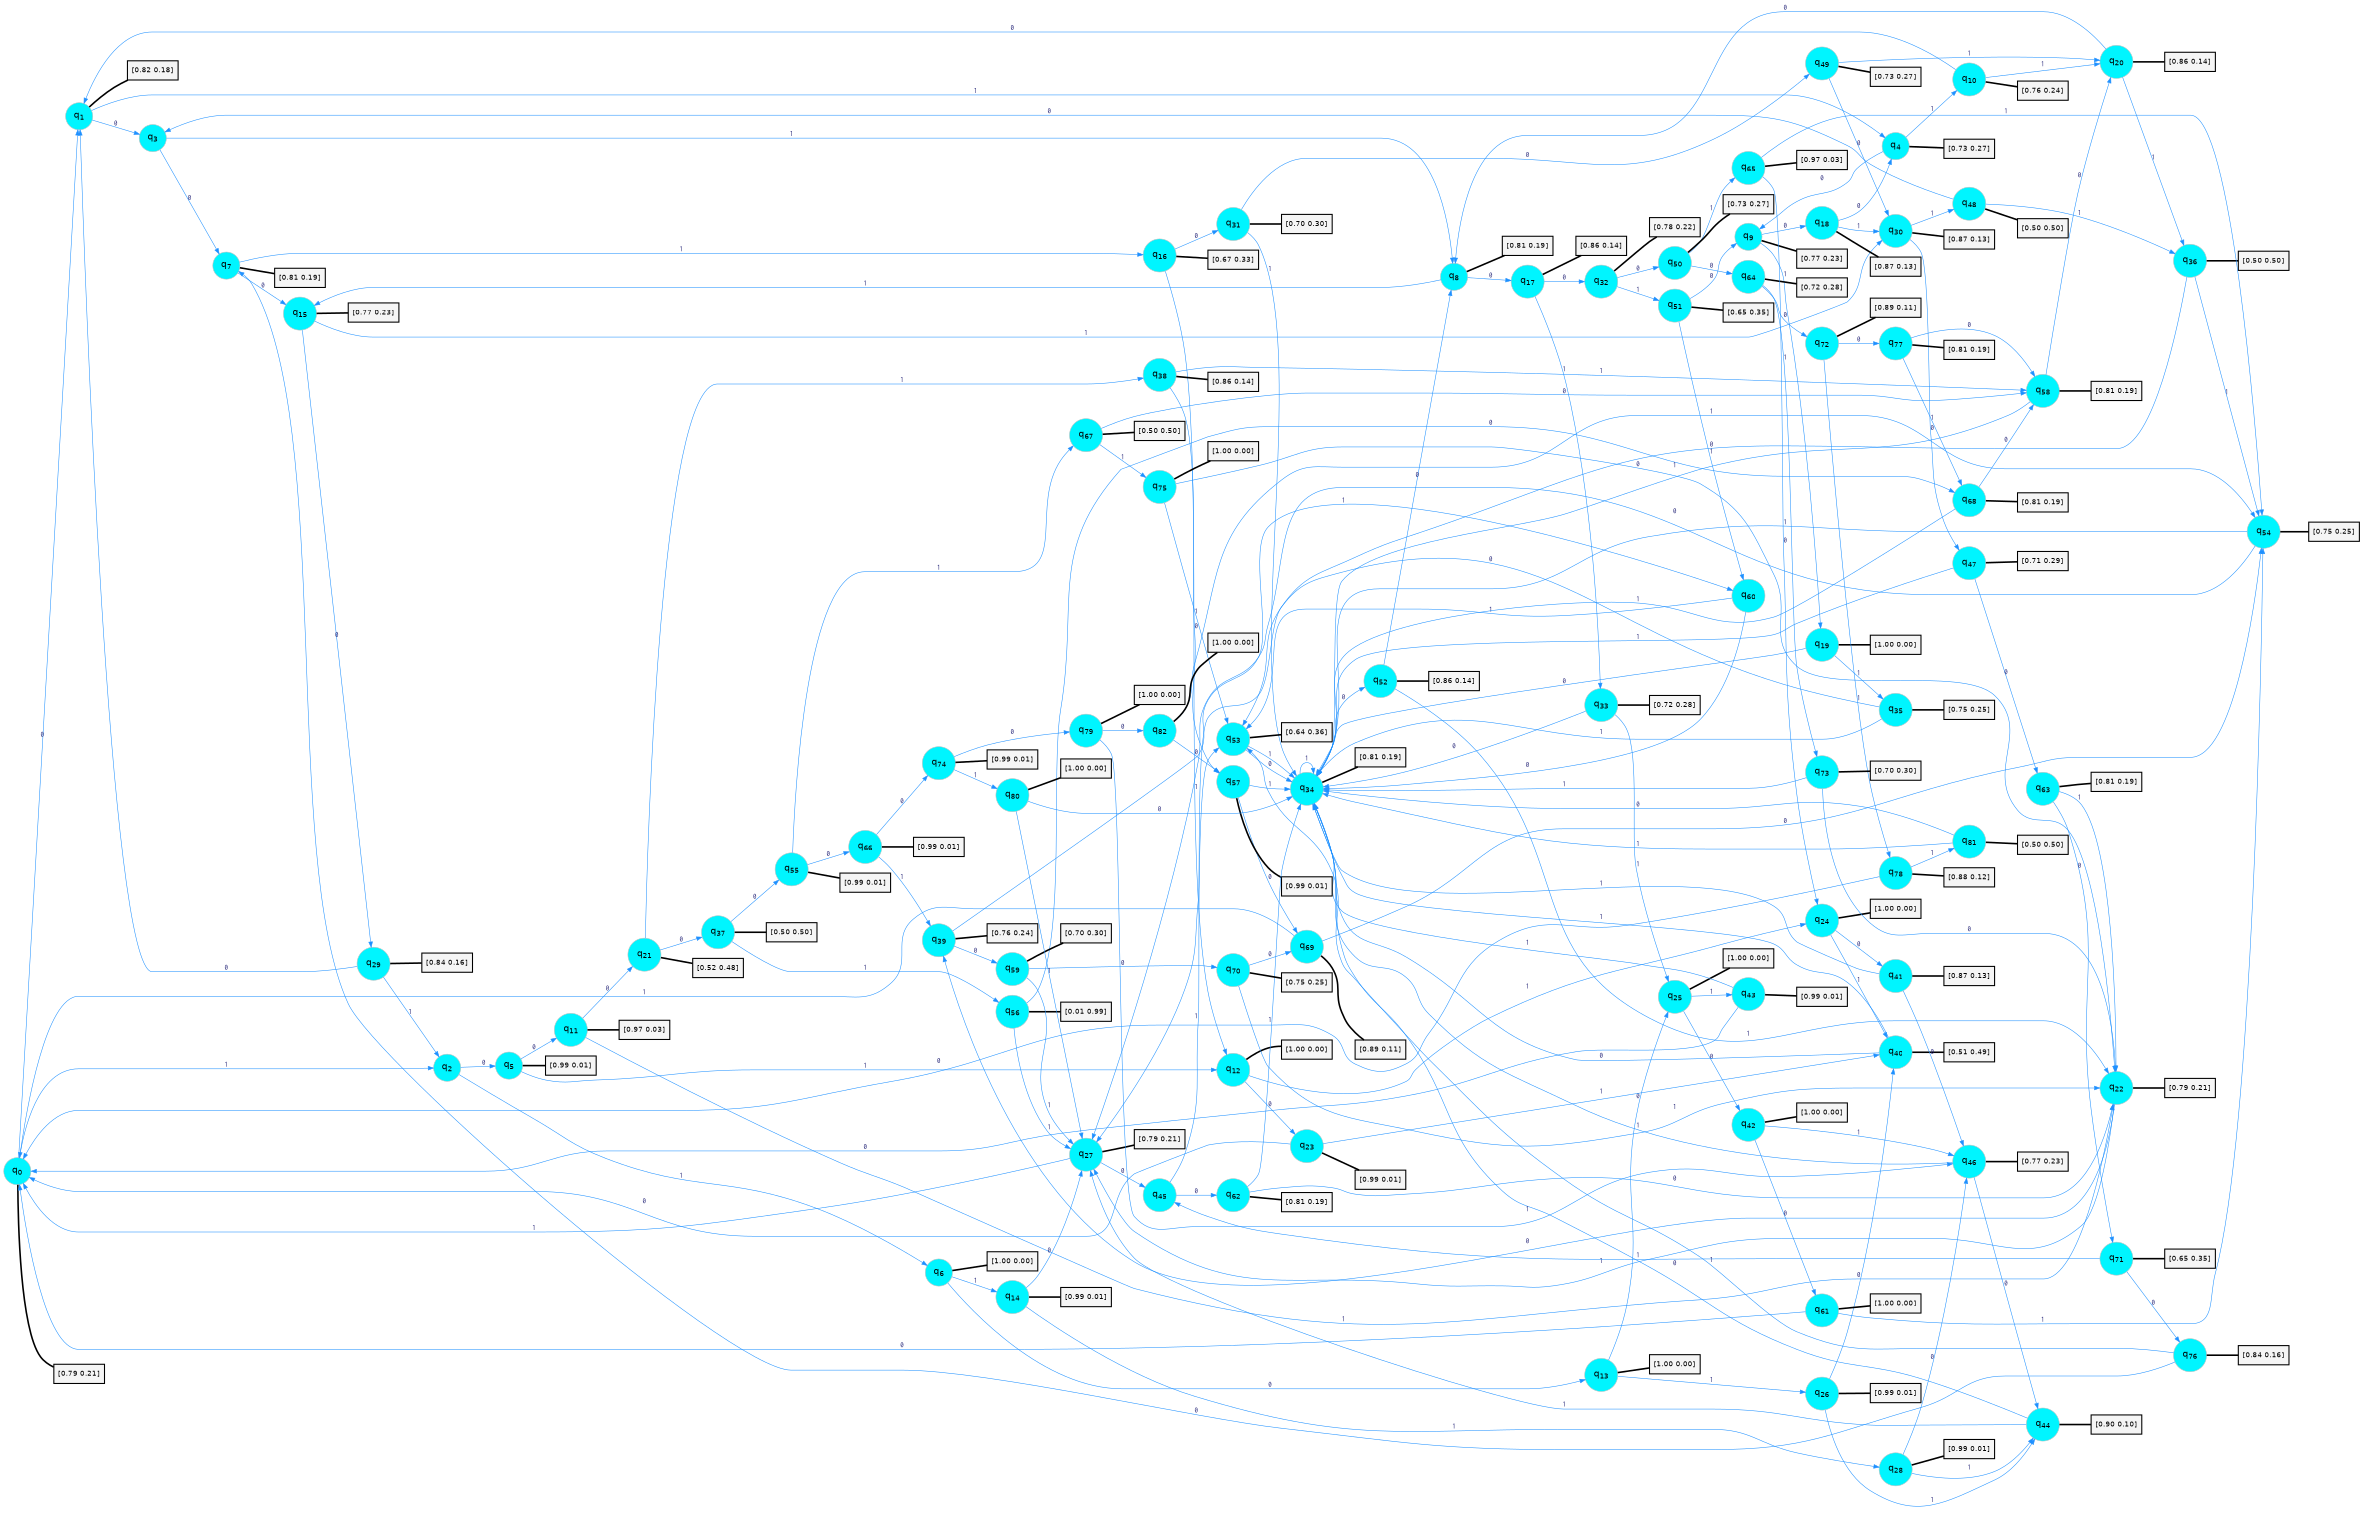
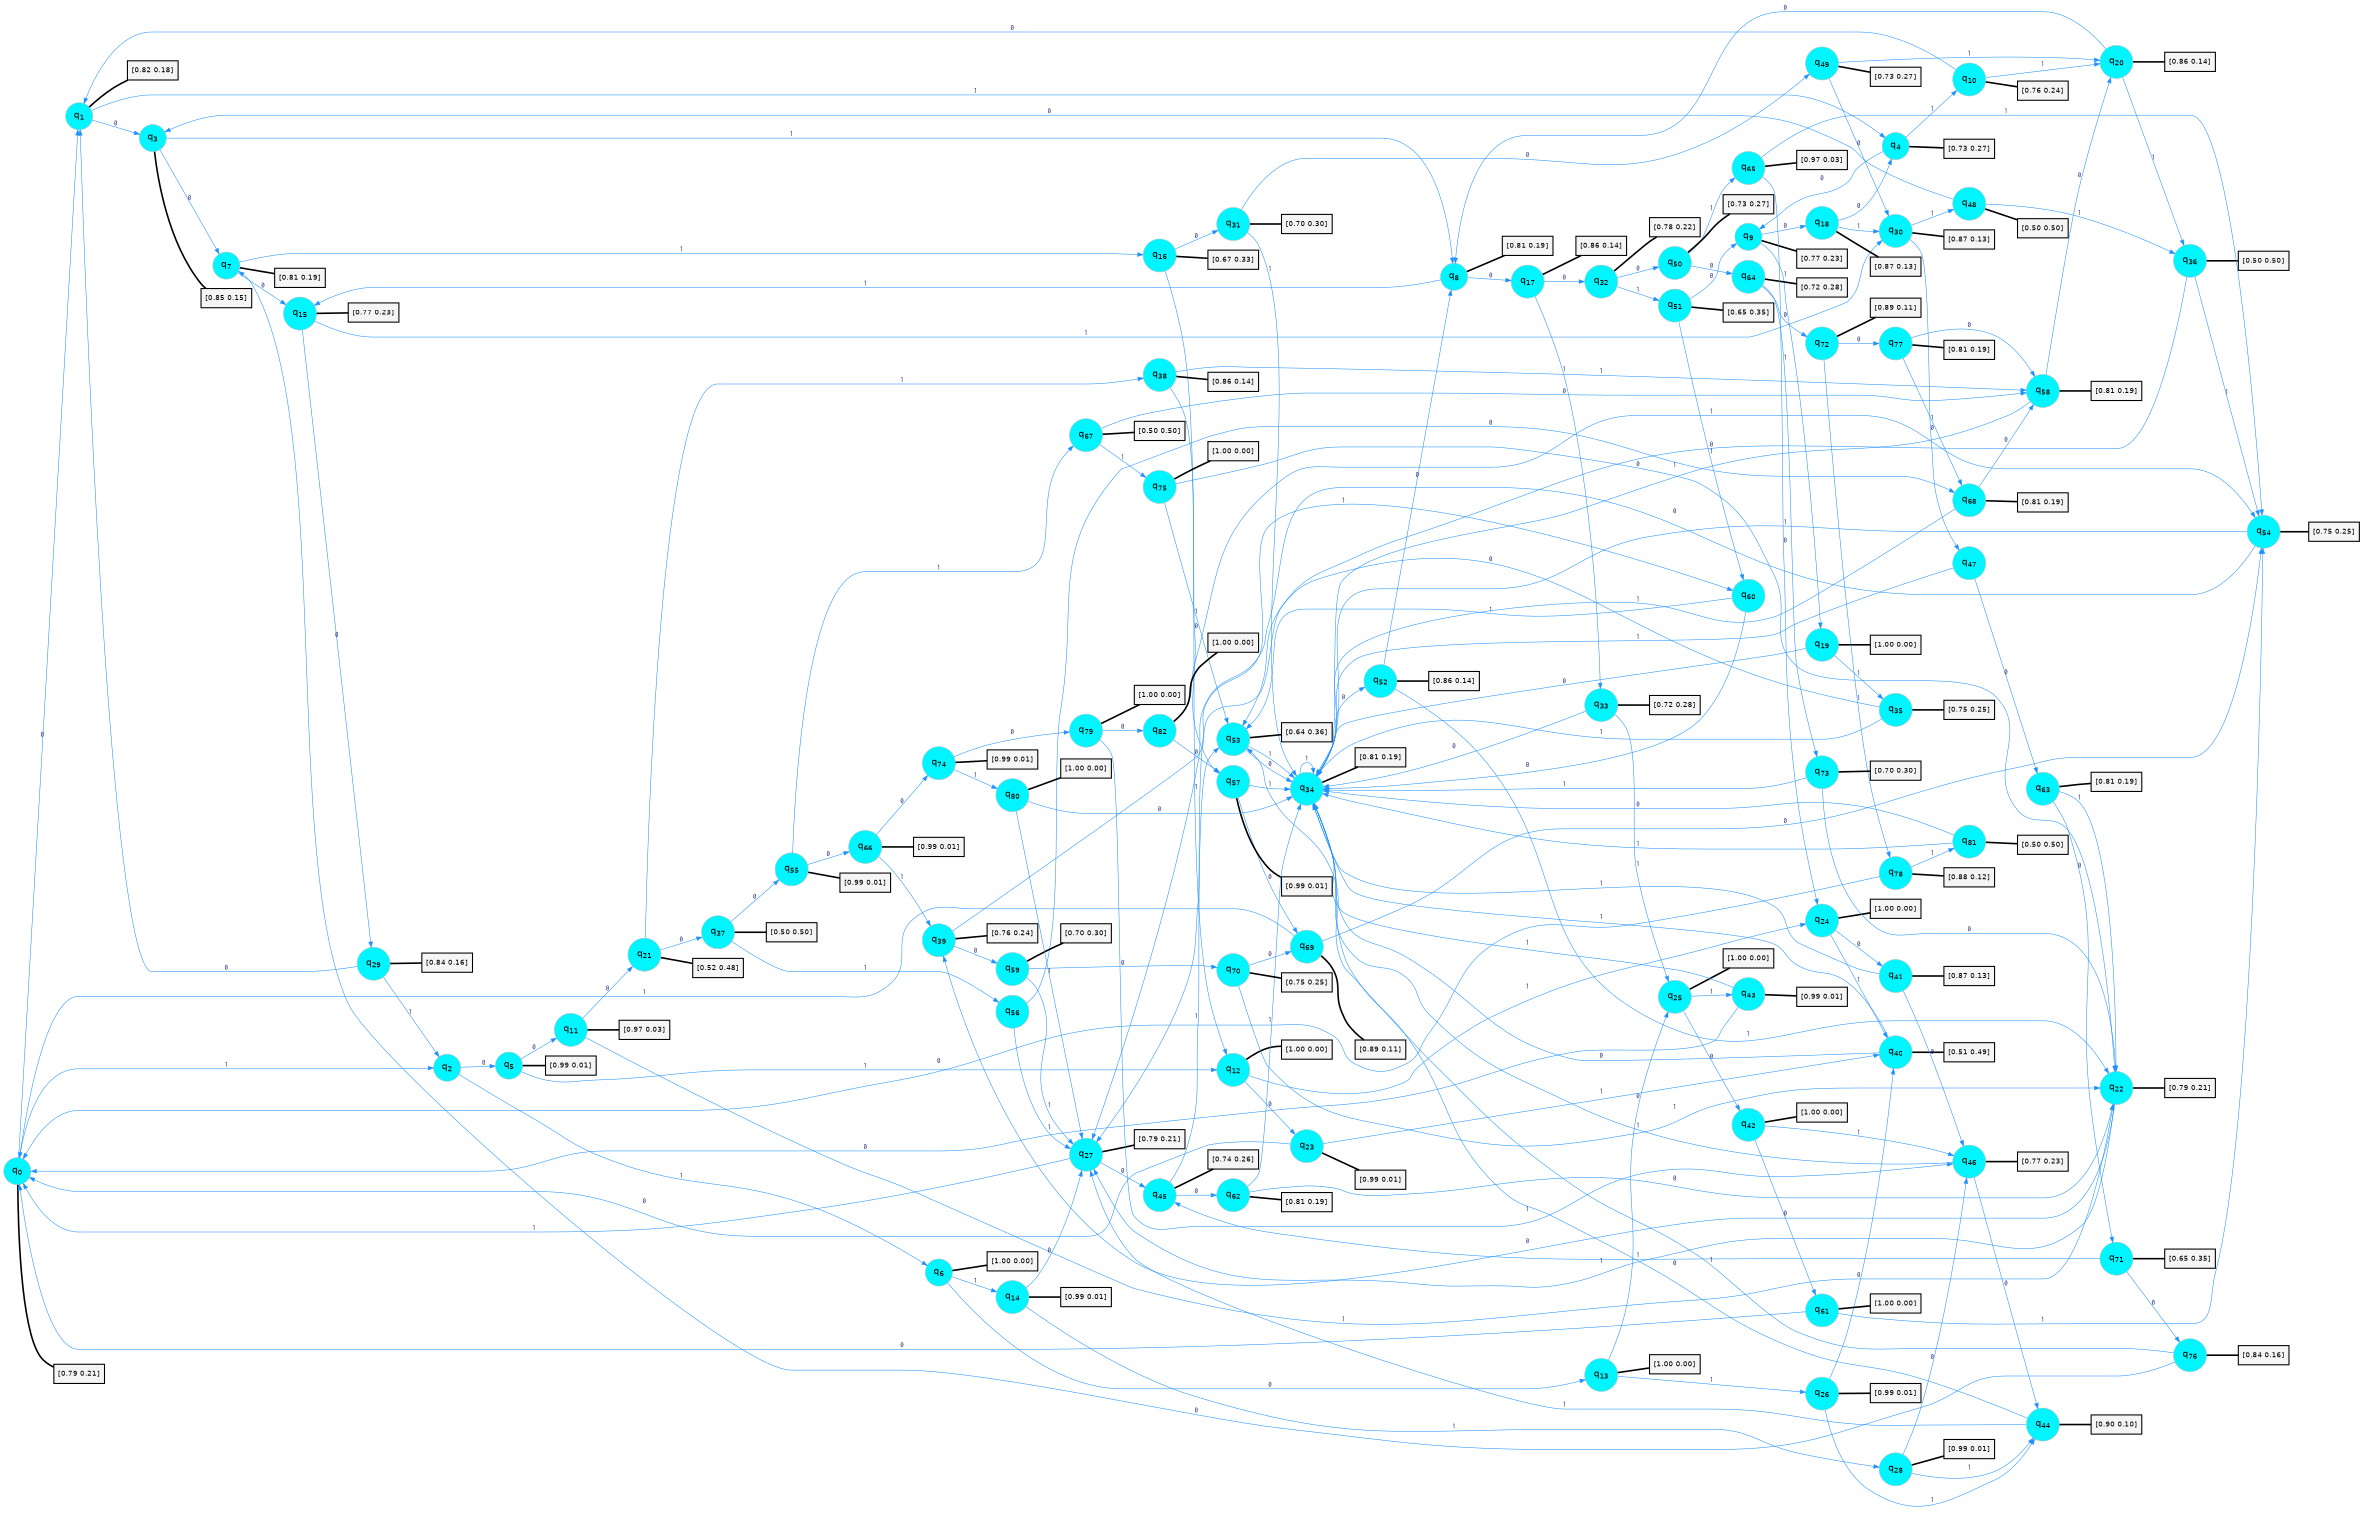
node "[0.85 0.15]": added
node "[0.71 0.29]": removed
node "[0.01 0.99]": removed
node "[0.74 0.26]": added
